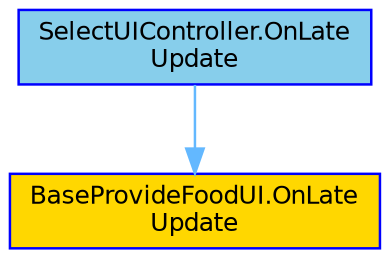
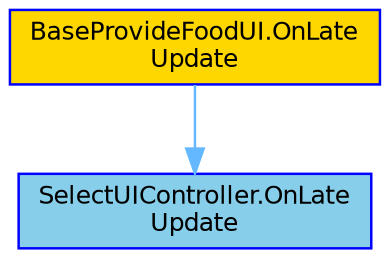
edge "SelectUIController.OnLate Update" -> "BaseProvideFoodUI.OnLate Update": reversed
